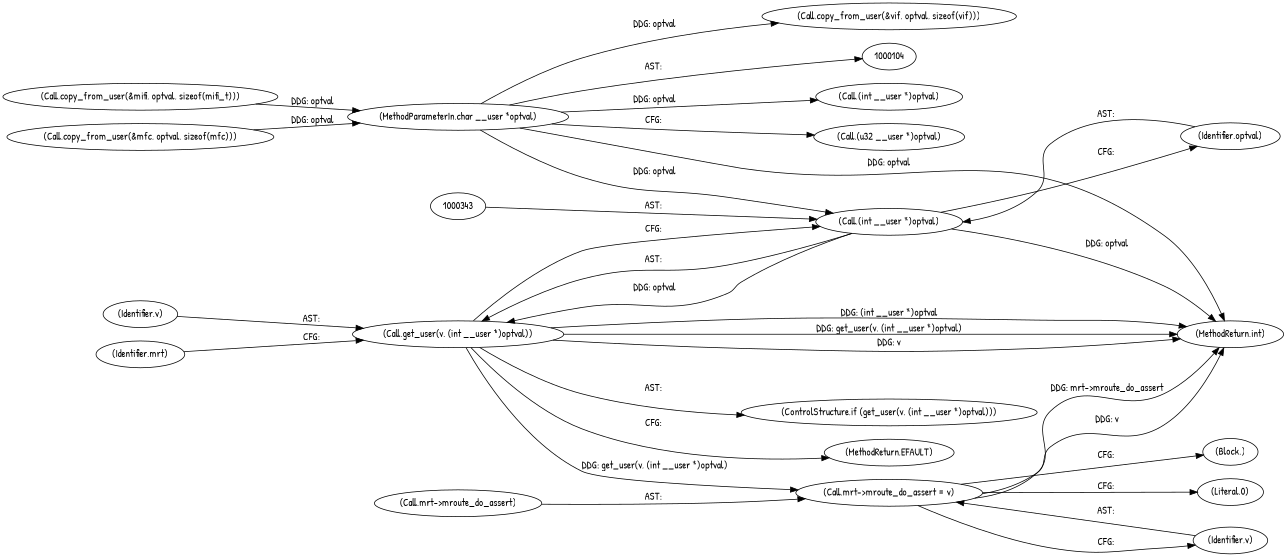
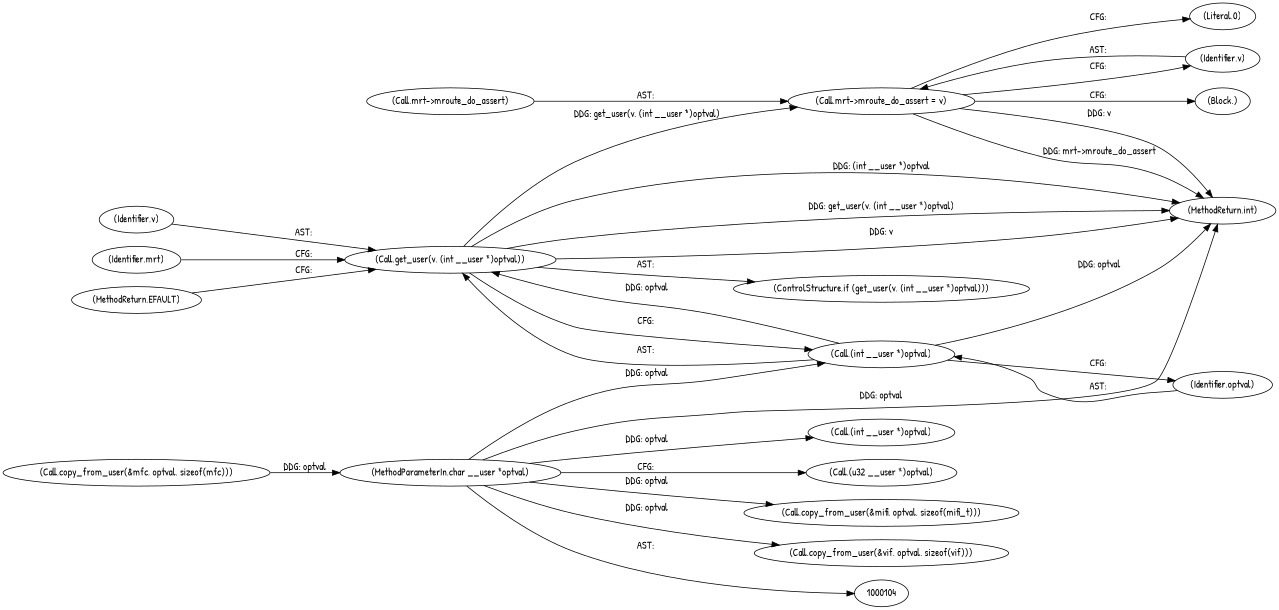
edge "(Call,copy_from_user(&mifi, optval, sizeof(mifi_t)))" -> "(MethodParameterIn,char __user *optval)": reversed
node "1000343": removed
edge "(Call,get_user(v, (int __user *)optval))" -> "(MethodReturn,EFAULT)": reversed
